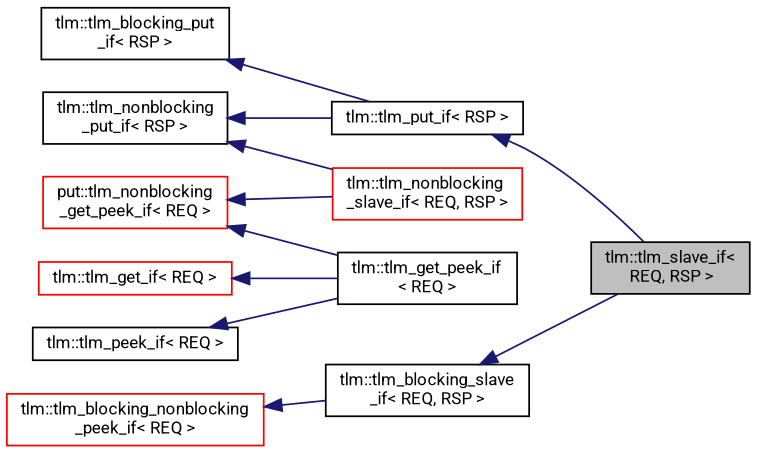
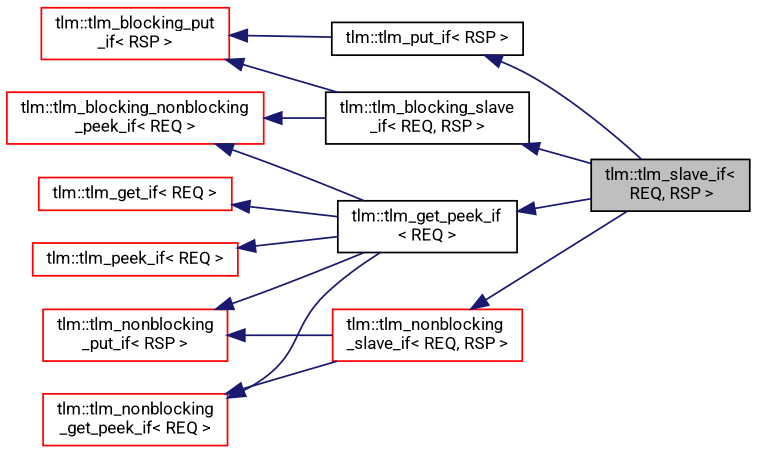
node "tlm::tlm_blocking_put _if< RSP >": color black -> red
edge "tlm::tlm_blocking_slave _if< REQ, RSP >" -> "tlm::tlm_blocking_put _if< RSP >": added
node "tlm::tlm_nonblocking _put_if< RSP >": color black -> red
edge "tlm::tlm_put_if< RSP >" -> "tlm::tlm_nonblocking _put_if< RSP >": now "tlm::tlm_get_peek_if < REQ >" -> "tlm::tlm_nonblocking _put_if< RSP >"
edge "tlm::tlm_get_peek_if < REQ >" -> "tlm::tlm_blocking_nonblocking _peek_if< REQ >": added
node "put::tlm_nonblocking _get_peek_if< REQ >": label "put::tlm_nonblocking _get_peek_if< REQ >" -> "tlm::tlm_nonblocking _get_peek_if< REQ >"
edge "tlm::tlm_slave_if< REQ, RSP >" -> "tlm::tlm_get_peek_if < REQ >": added
edge "tlm::tlm_slave_if< REQ, RSP >" -> "tlm::tlm_nonblocking _slave_if< REQ, RSP >": added
node "tlm::tlm_peek_if< REQ >": color black -> red
